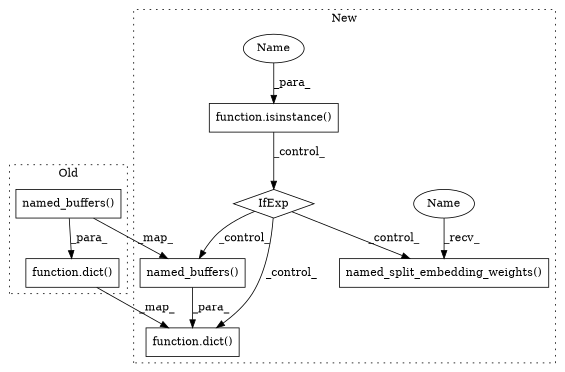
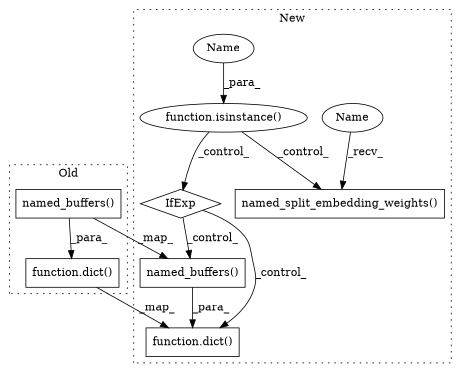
node "function.isinstance()": shape box -> ellipse
edge "IfExp" -> "named_split_embedding_weights()": now "function.isinstance()" -> "named_split_embedding_weights()"
